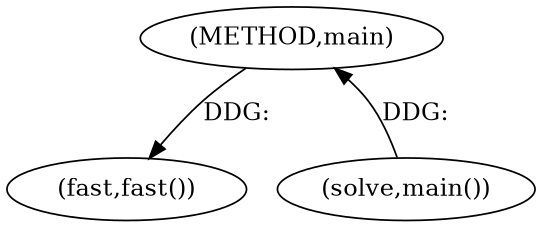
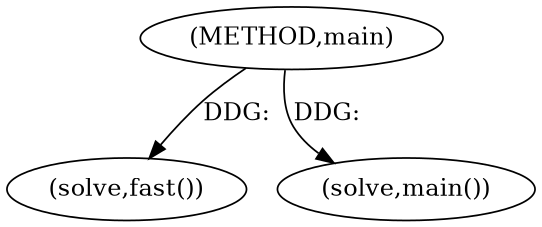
edge "(solve,main())" -> "(METHOD,main)": reversed
node "(fast,fast())": label "(fast,fast())" -> "(solve,fast())"
